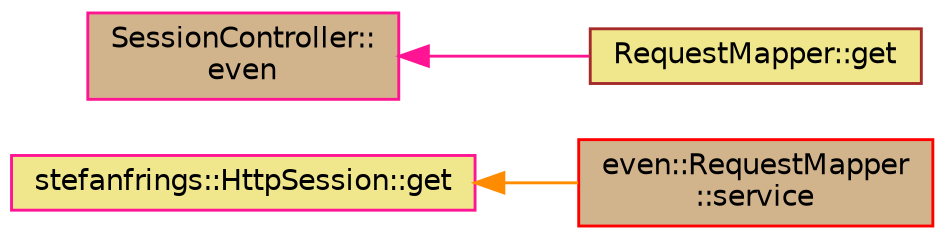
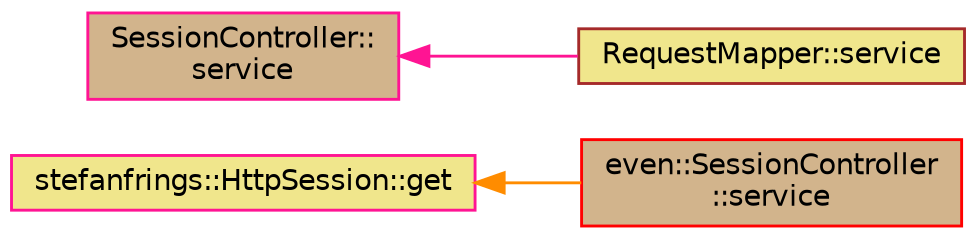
node "SessionController:: even": label "SessionController:: even" -> "SessionController:: service"
node "RequestMapper::get": label "RequestMapper::get" -> "RequestMapper::service"
node "even::RequestMapper ::service": label "even::RequestMapper ::service" -> "even::SessionController ::service"
